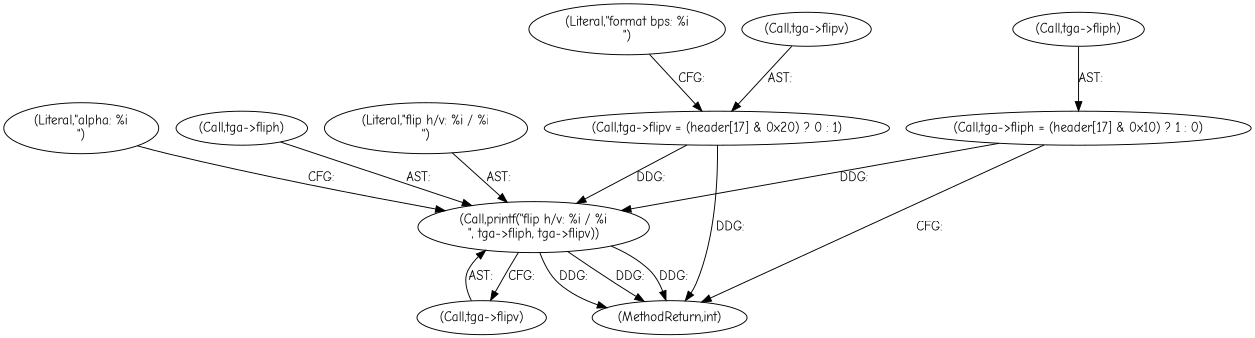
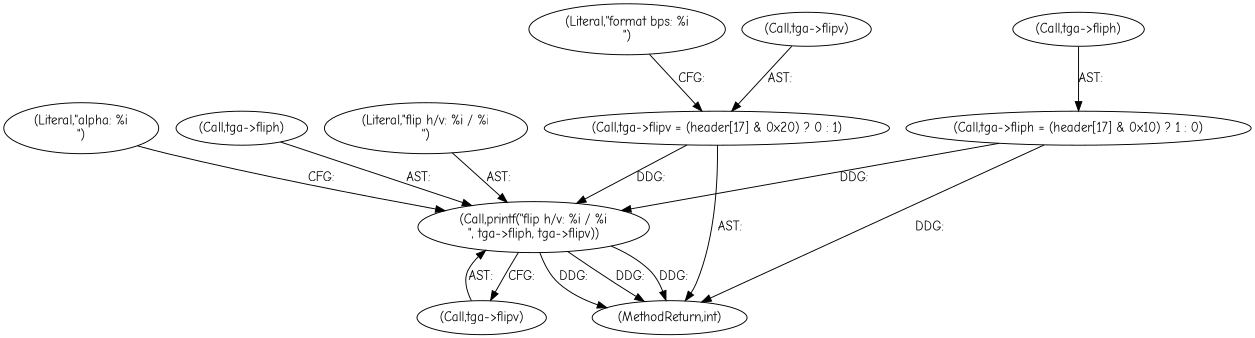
edge "(Call,tga->flipv = (header[17] & 0x20) ? 0 : 1)" -> "(MethodReturn,int)": label "DDG: " -> "AST: "
edge "(Call,tga->fliph = (header[17] & 0x10) ? 1 : 0)" -> "(MethodReturn,int)": label "CFG: " -> "DDG: "
